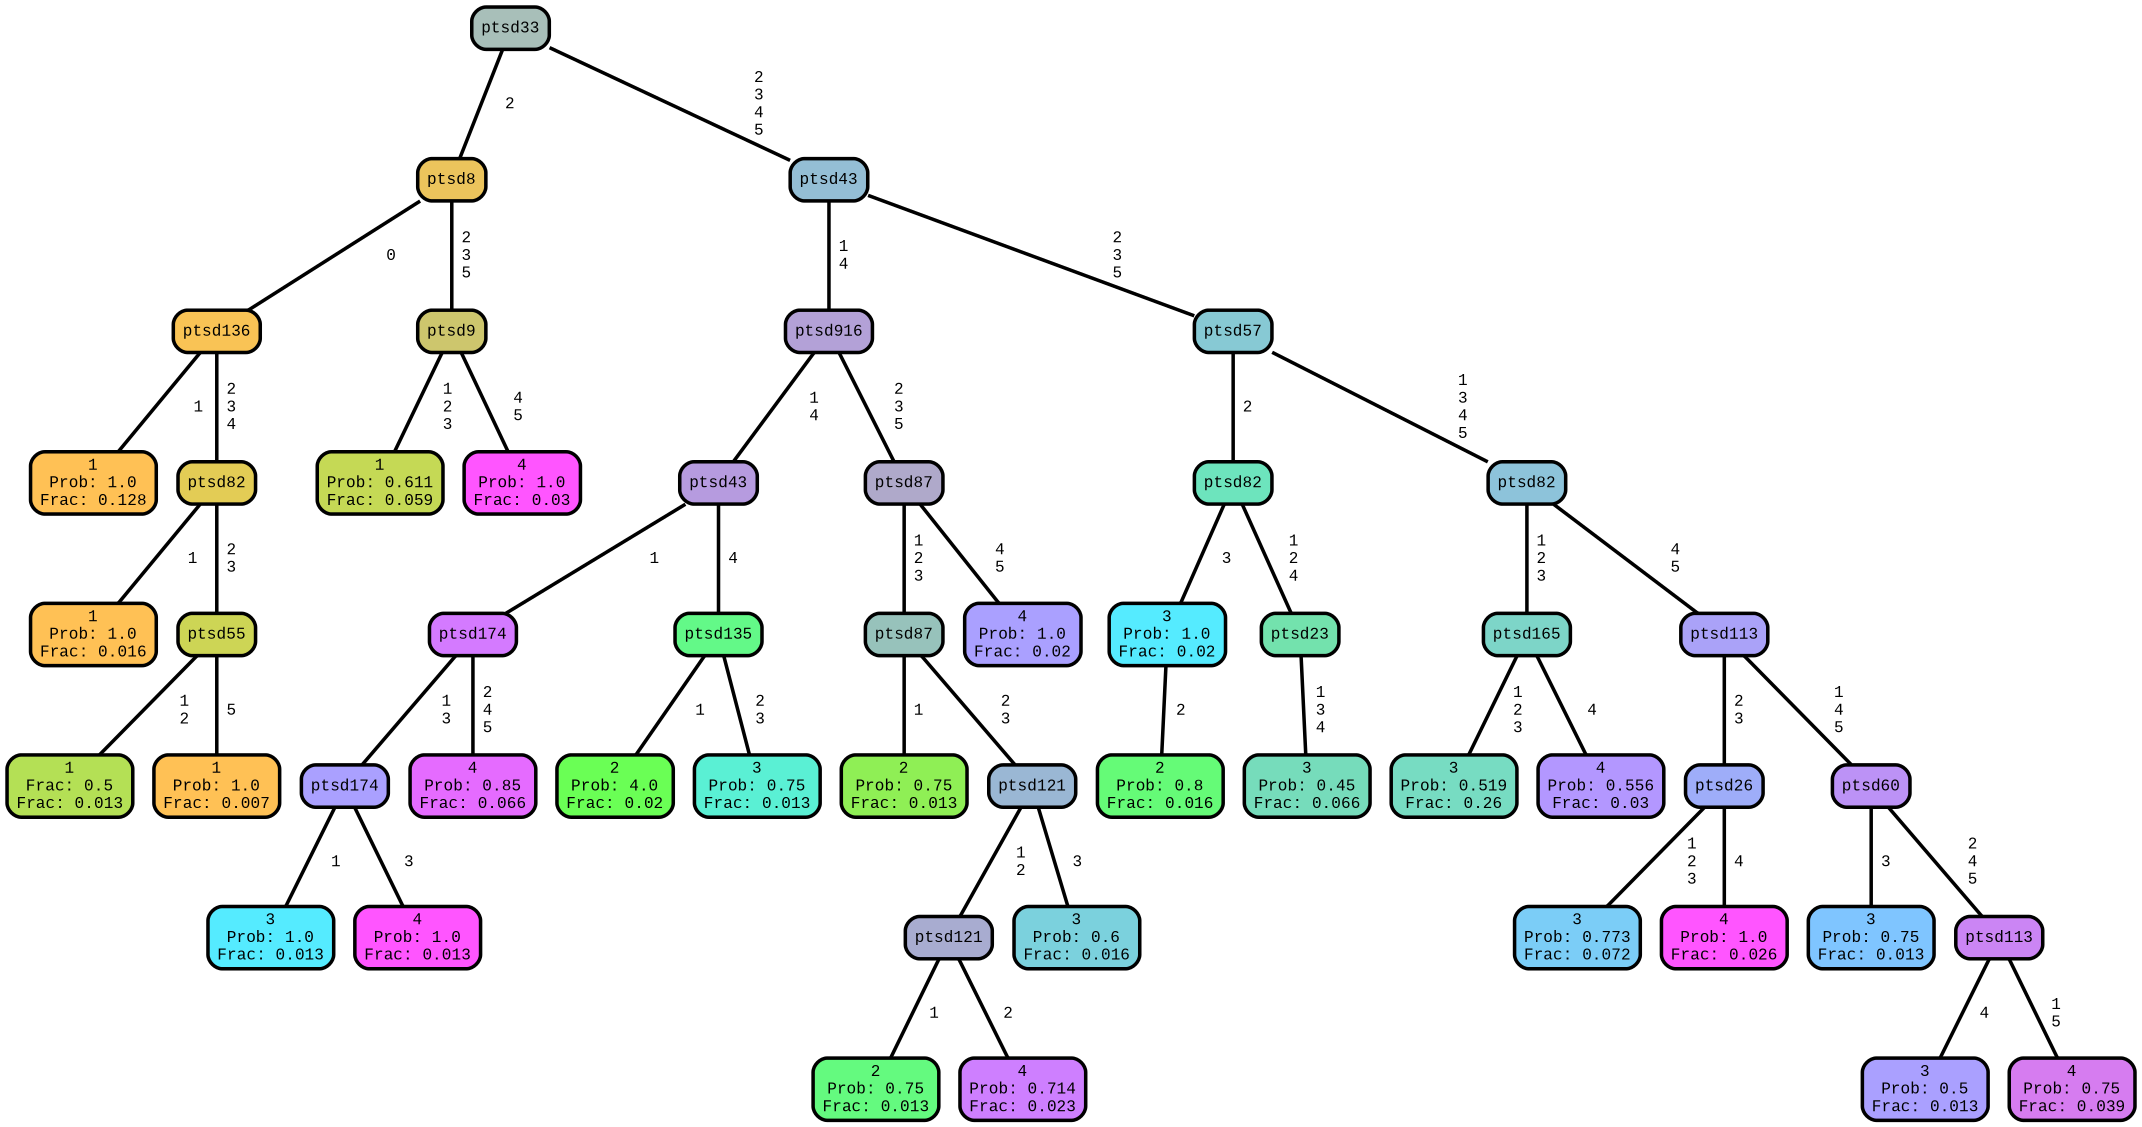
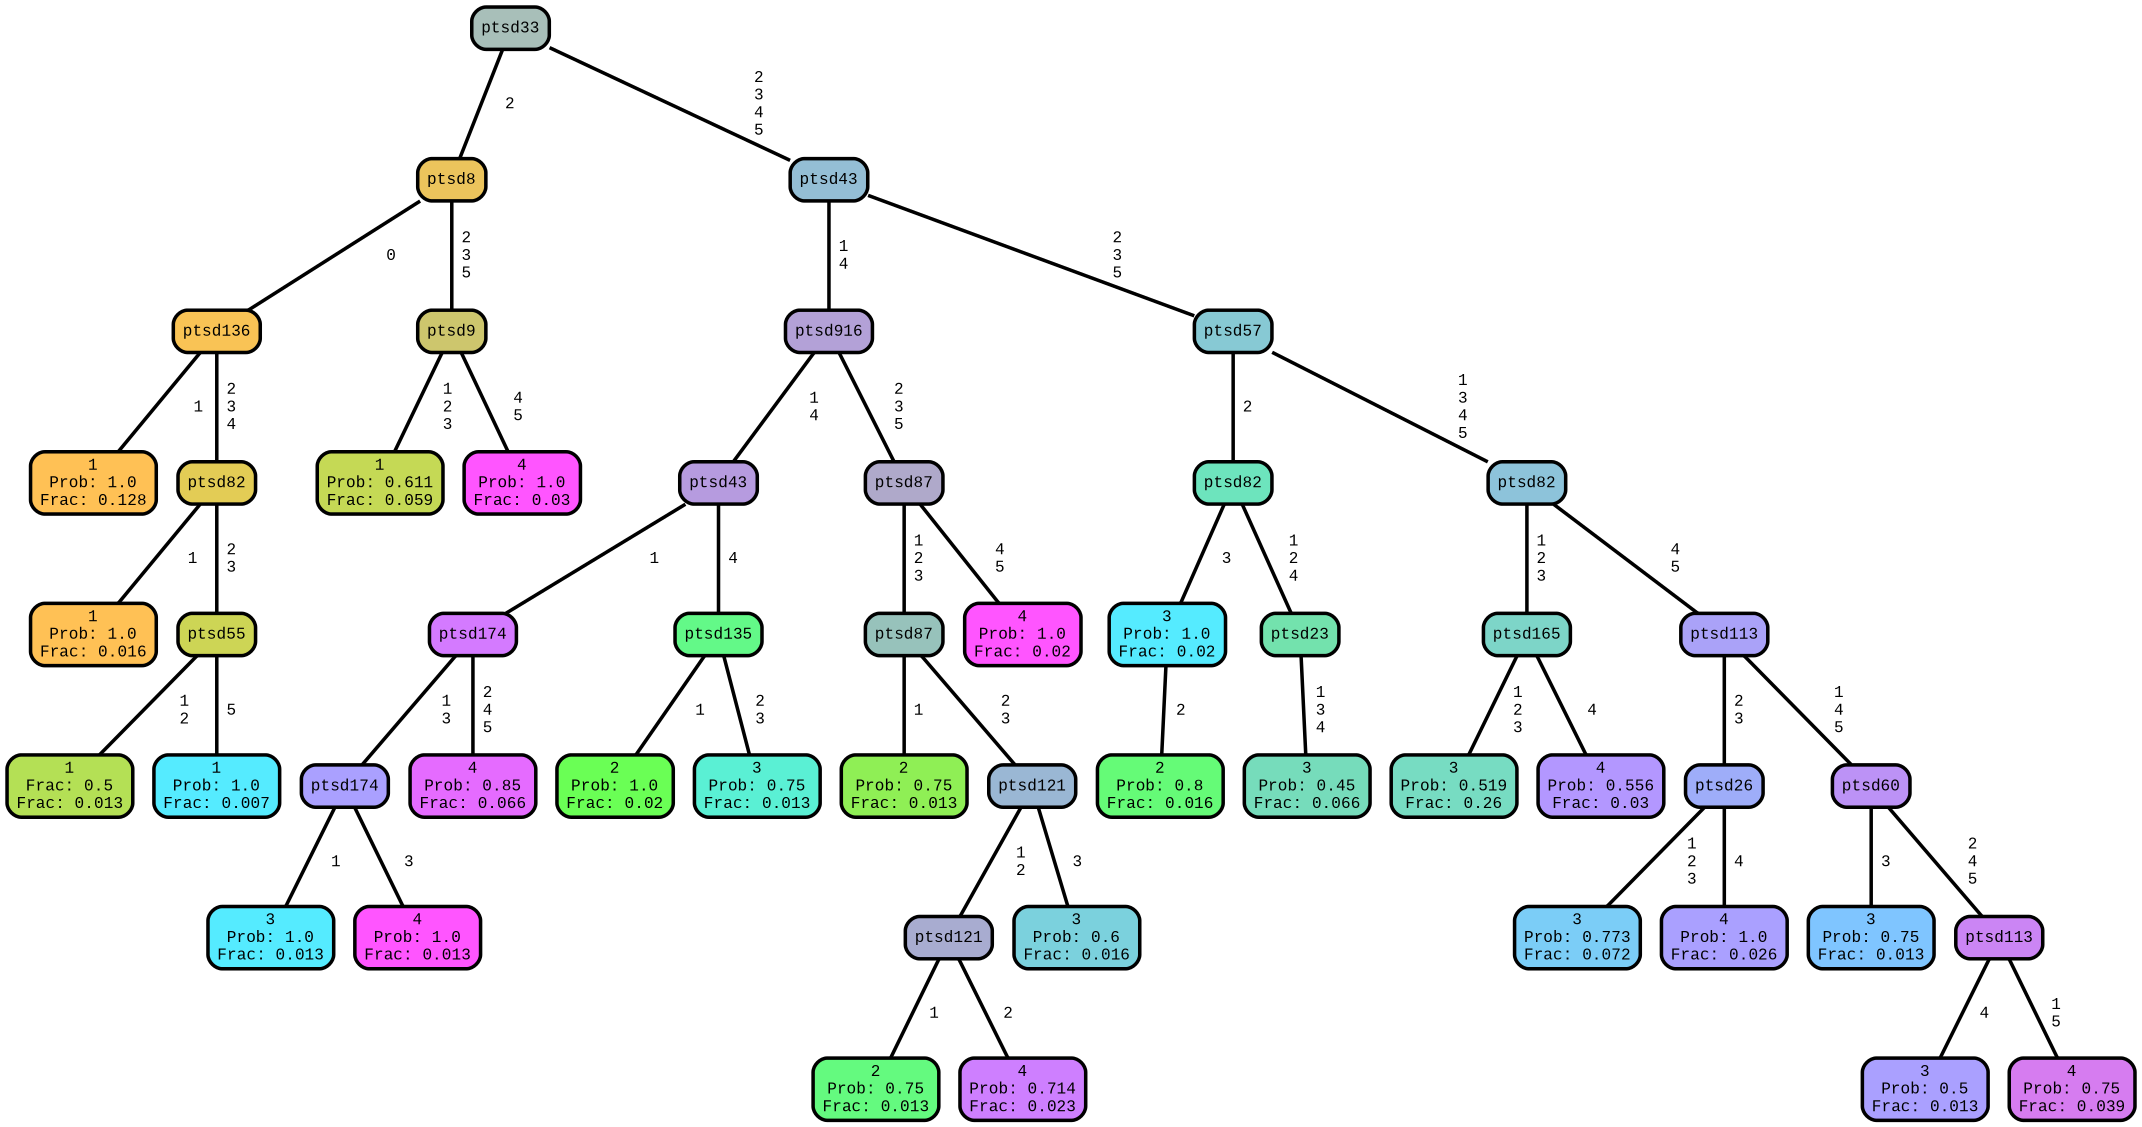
node "4 Prob: 1.0 Frac: 0.02": fillcolor #aaa0ff -> #ff55ff
node "1 Prob: 1.0 Frac: 0.007": fillcolor #ffc155 -> #55ebff
node "2 Prob: 4.0 Frac: 0.02": label "2 Prob: 4.0 Frac: 0.02" -> "2 Prob: 1.0 Frac: 0.02"
node "4 Prob: 1.0 Frac: 0.026": fillcolor #ff55ff -> #aaa0ff
